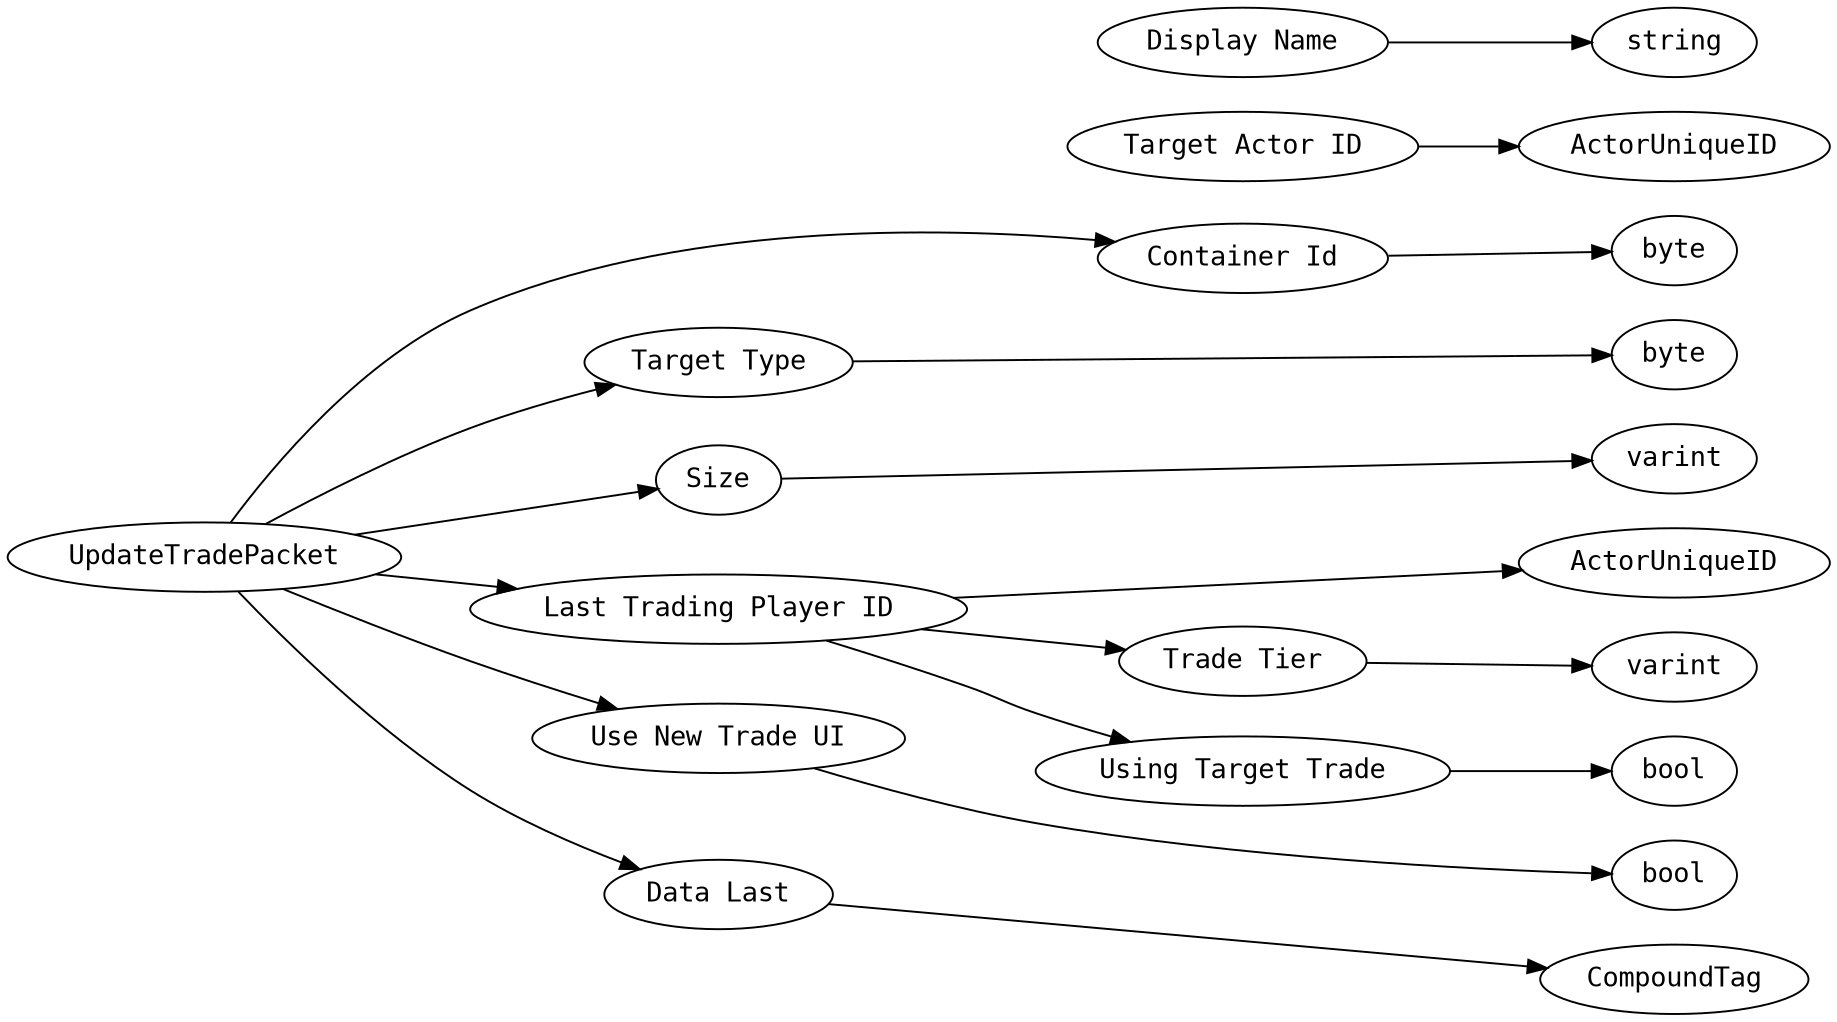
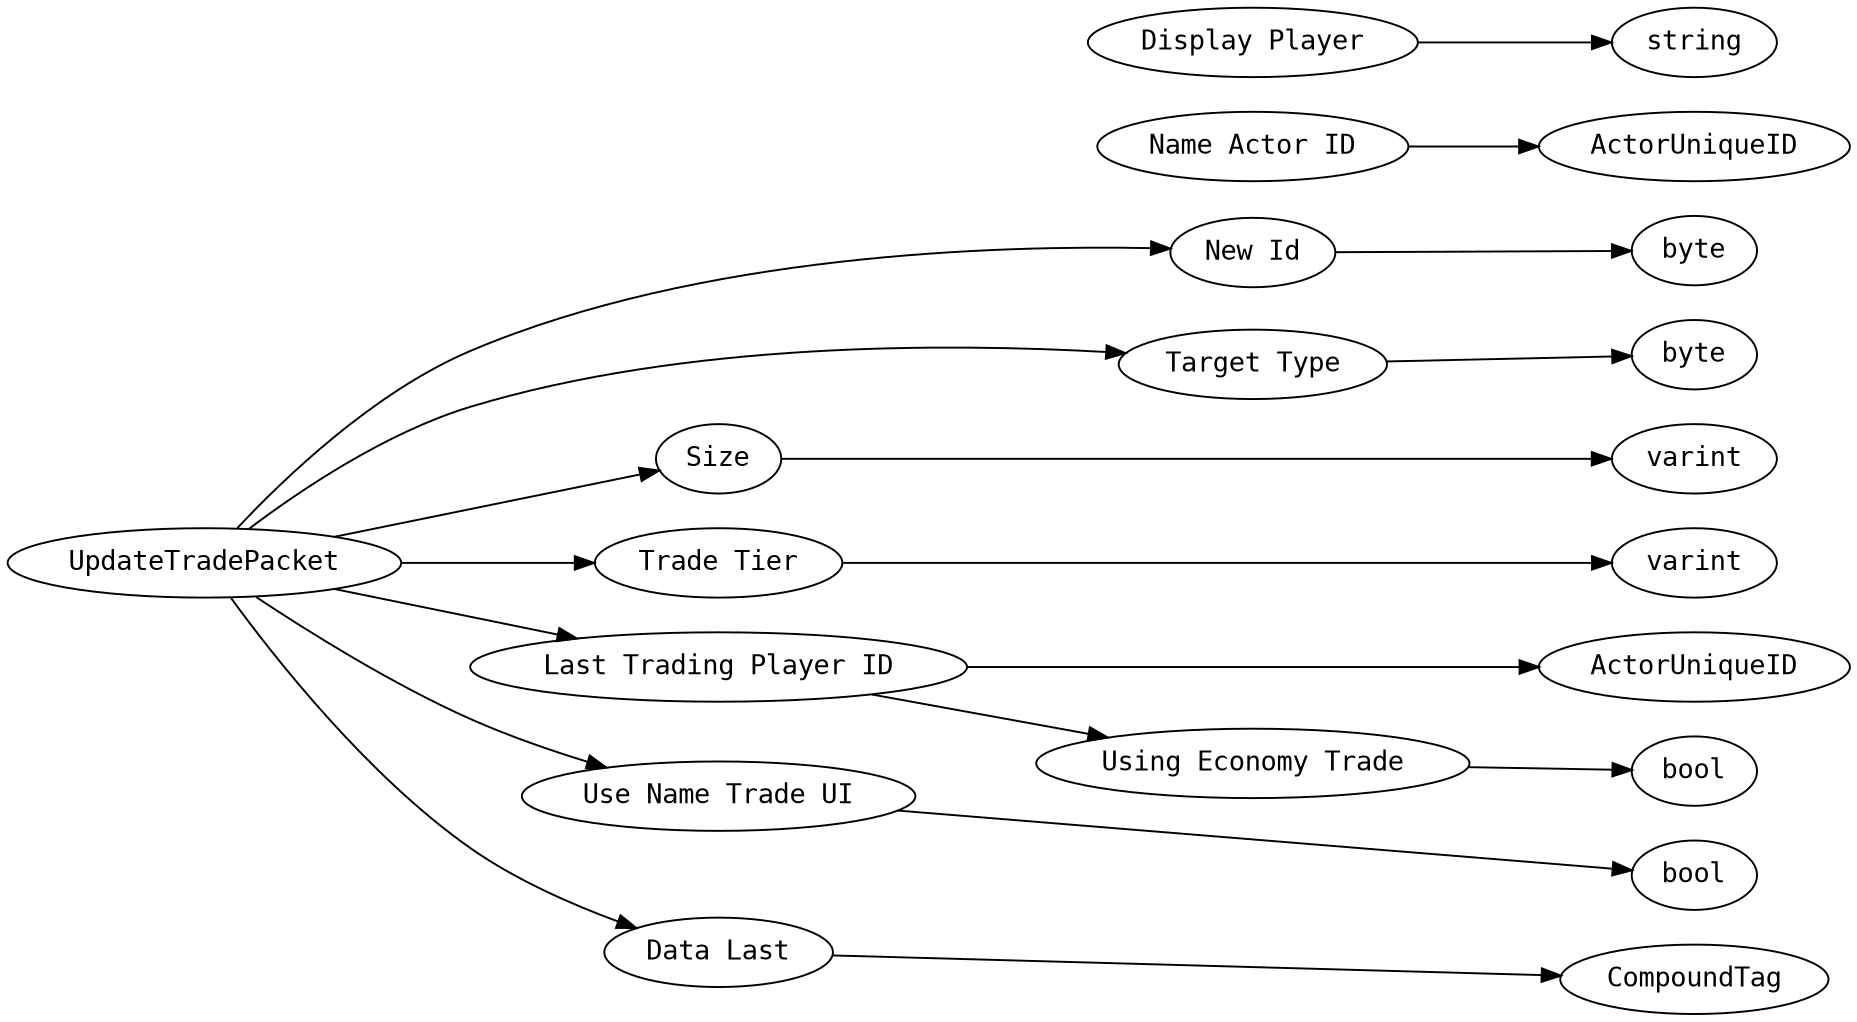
node "Display Name": label "Display Name" -> "Display Player"
node "Target Actor ID": label "Target Actor ID" -> "Name Actor ID"
node "Container Id": label "Container Id" -> "New Id"
edge "Last Trading Player ID" -> "Trade Tier": now "UpdateTradePacket" -> "Trade Tier"
node "Use New Trade UI": label "Use New Trade UI" -> "Use Name Trade UI"
node "Using Target Trade": label "Using Target Trade" -> "Using Economy Trade"
